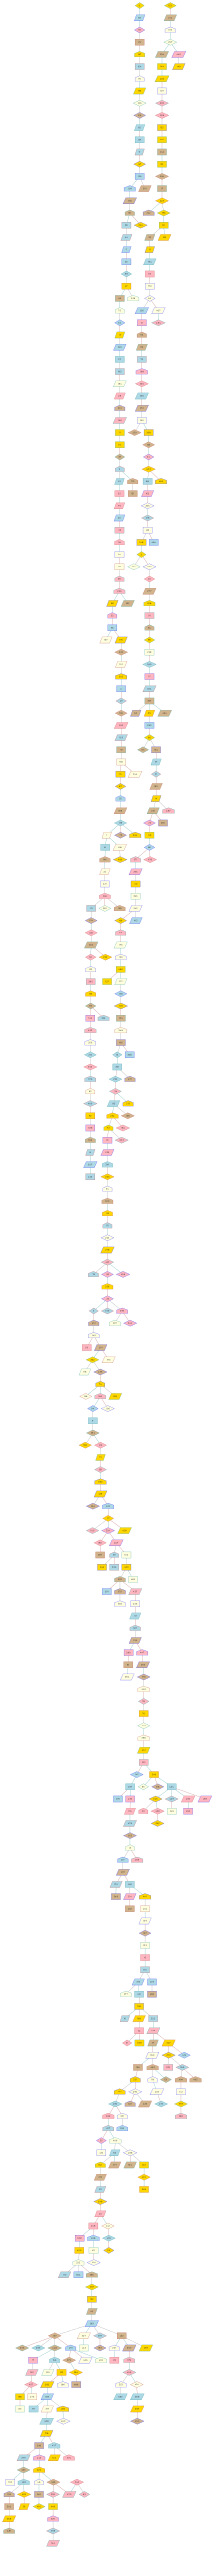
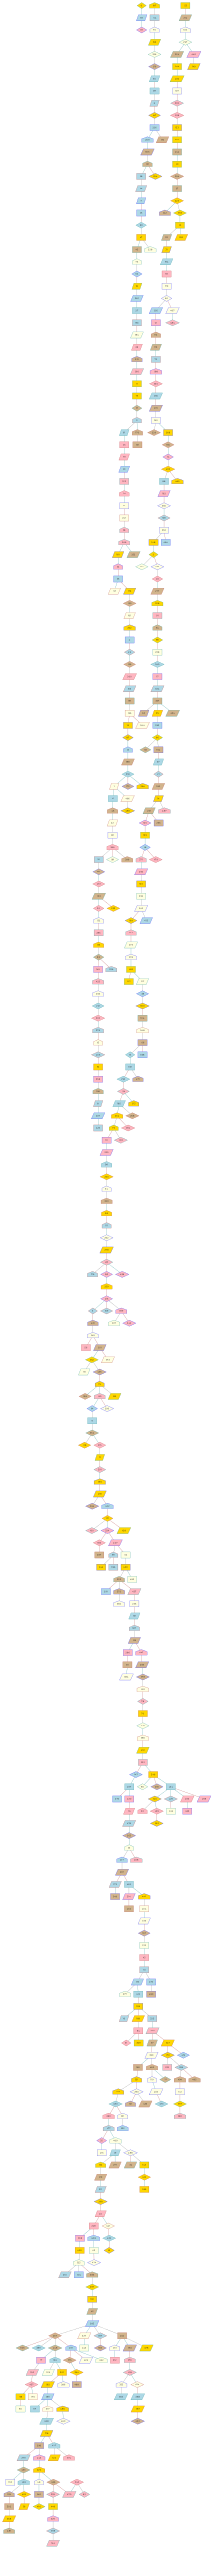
node "153": shape diamond -> box
node "29": removed
node "158": fillcolor lightyellow -> tan
node "317": shape parallelogram -> house
